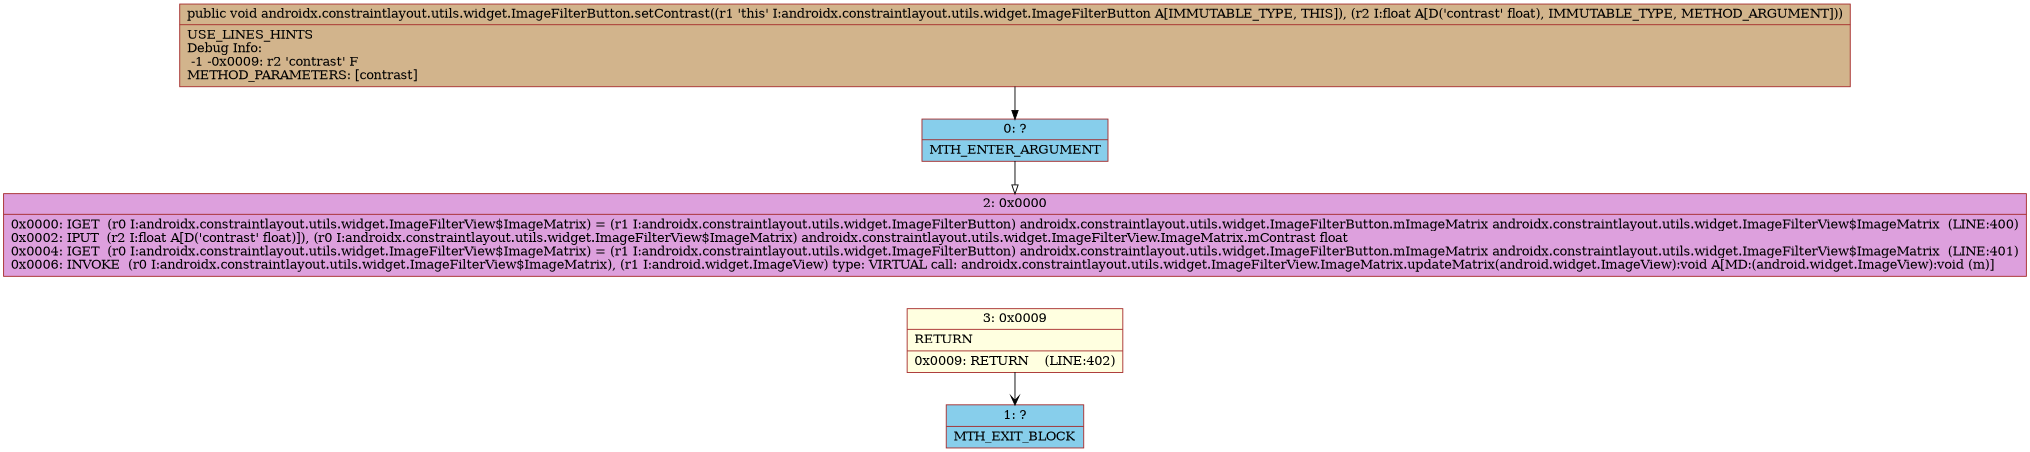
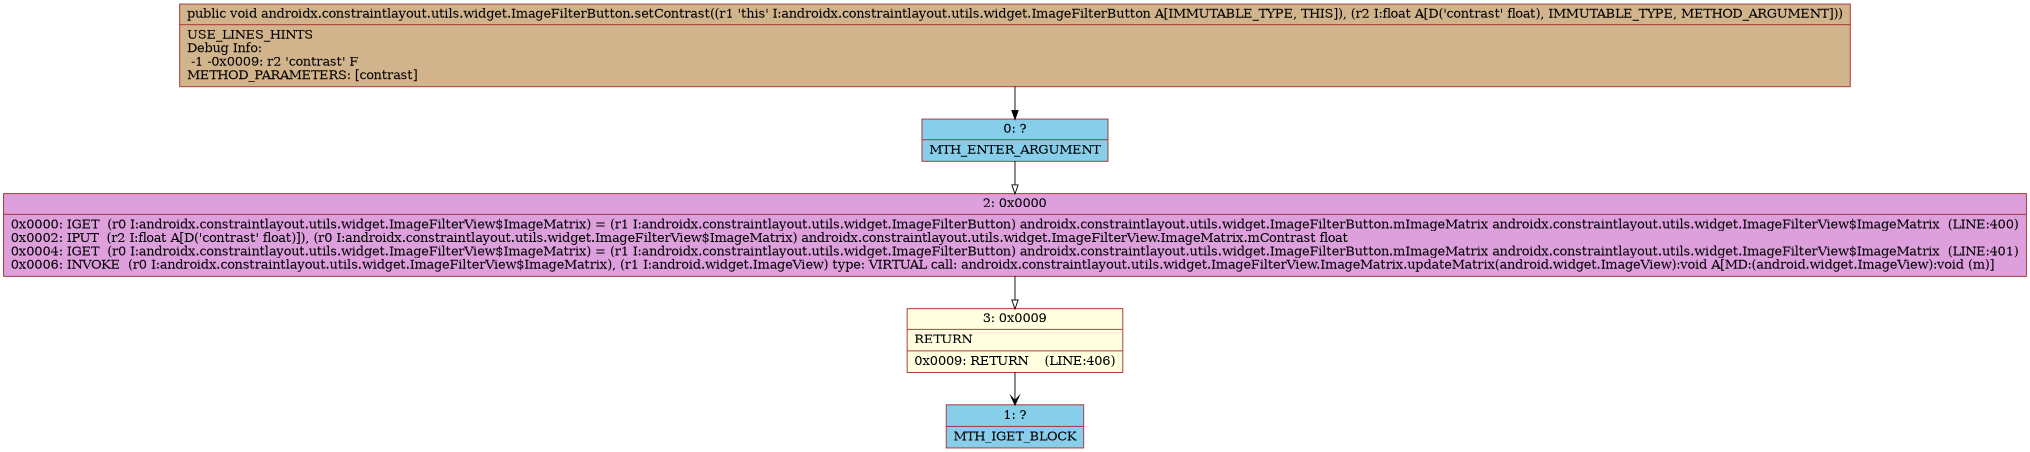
edge "2: 0x0000" -> "3: 0x0009": added
node "3: 0x0009": text "0x0009: RETURN    (LINE:402)" -> "0x0009: RETURN    (LINE:406)"
node "1: ?": text "MTH_EXIT_BLOCK" -> "MTH_IGET_BLOCK"
